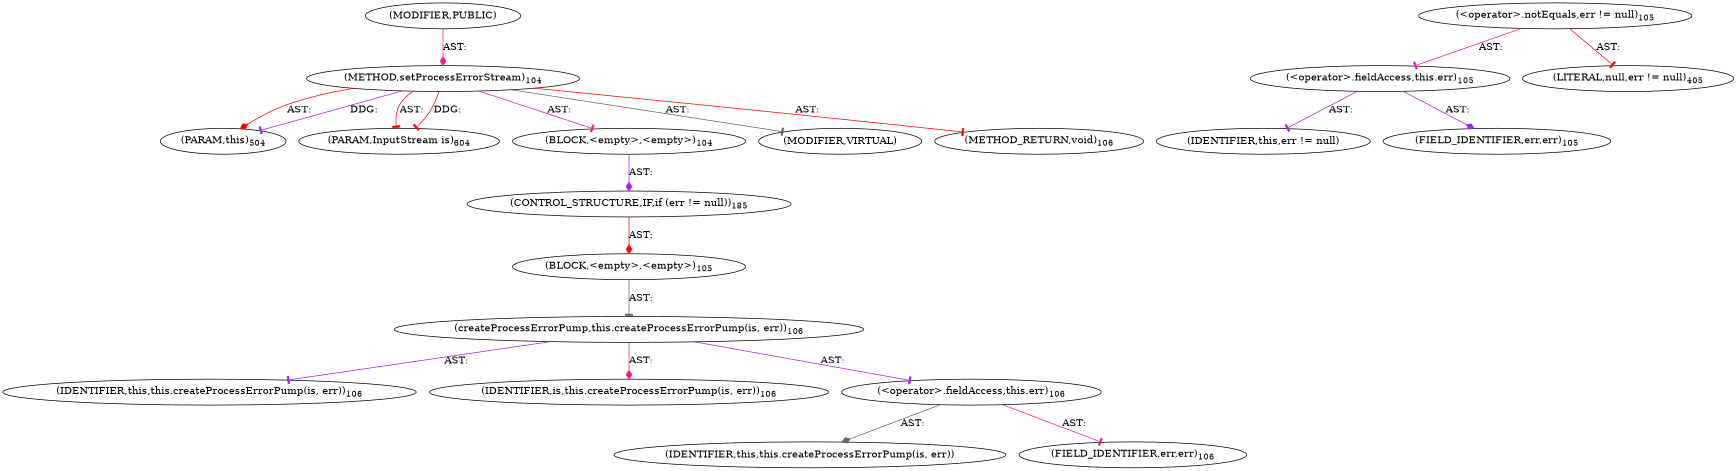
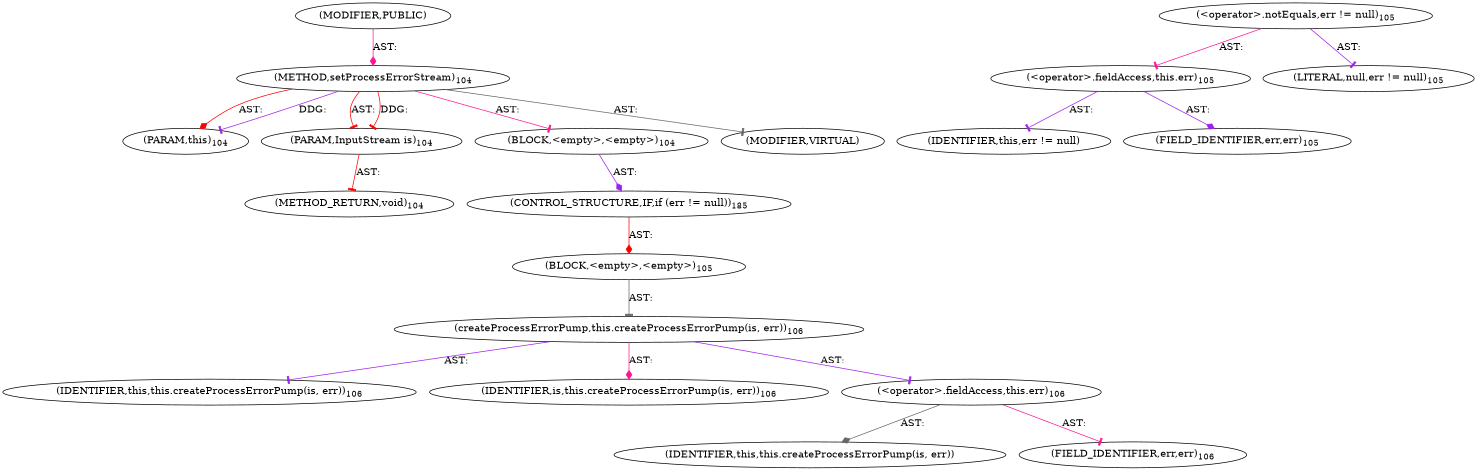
edge "(<operator>.notEquals,err != null)" -> "(LITERAL,null,err != null)": color red -> purple
node "(LITERAL,null,err != null)": text "405" -> "105"
edge "(METHOD,setProcessErrorStream)" -> "(METHOD_RETURN,void)": now "(PARAM,InputStream is)" -> "(METHOD_RETURN,void)"
node "(PARAM,this)": text "504" -> "104"
node "(PARAM,InputStream is)": text "604" -> "104"
node "(METHOD_RETURN,void)": text "106" -> "104"
